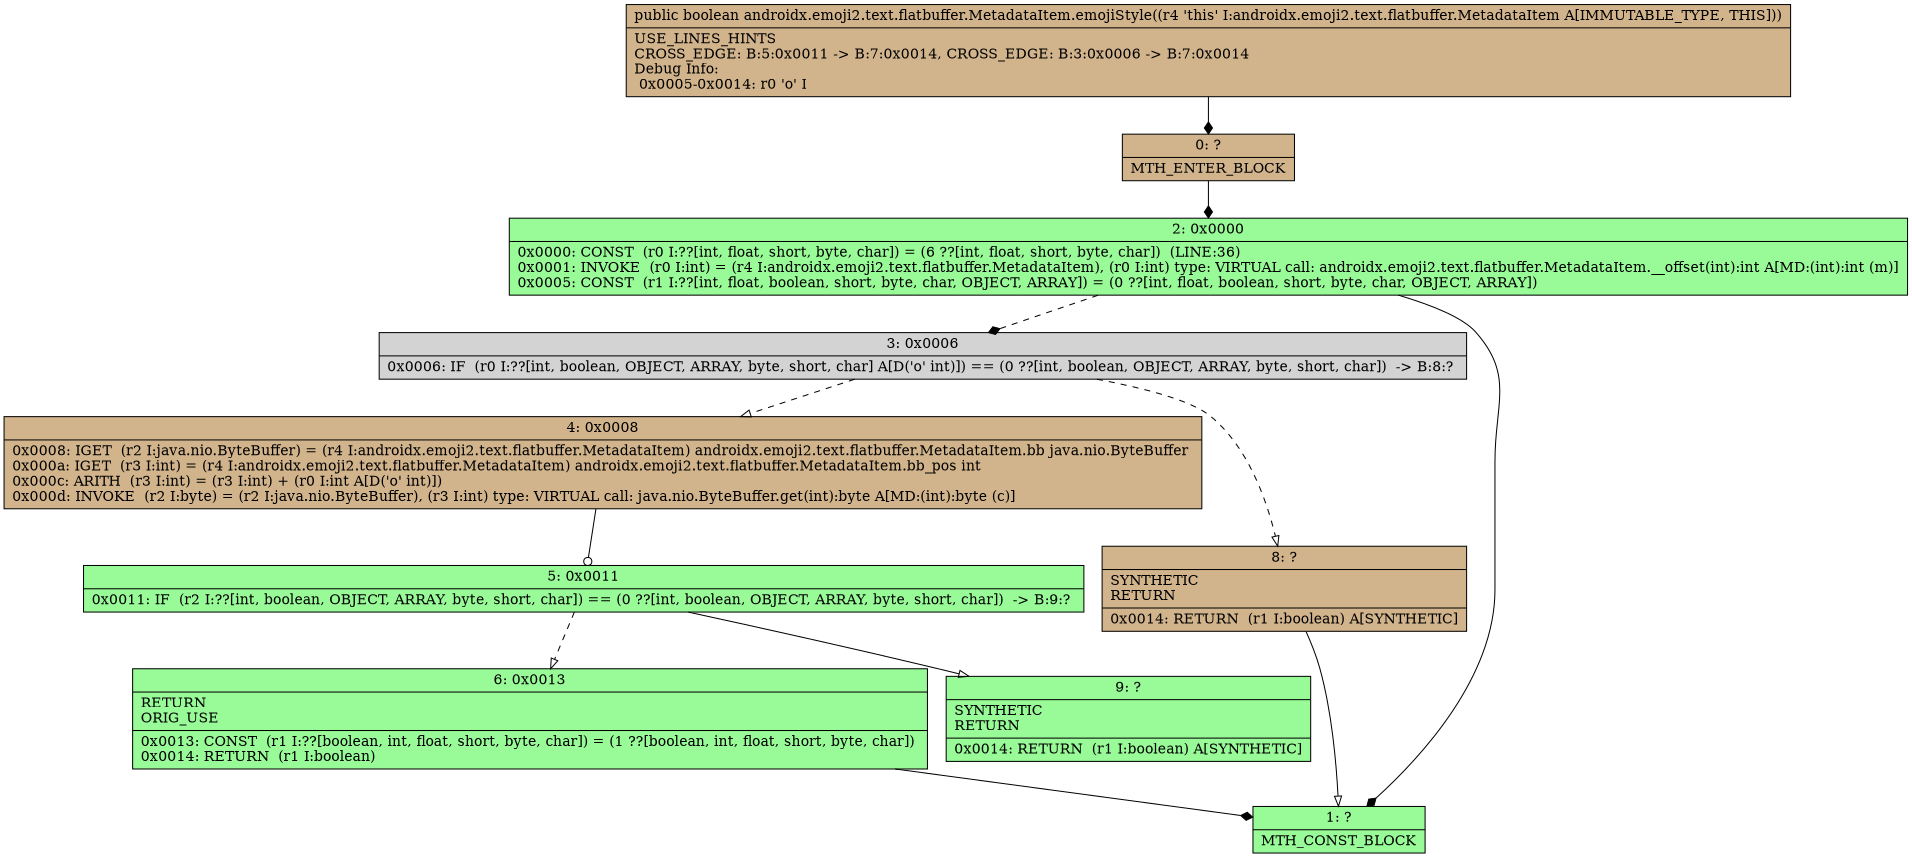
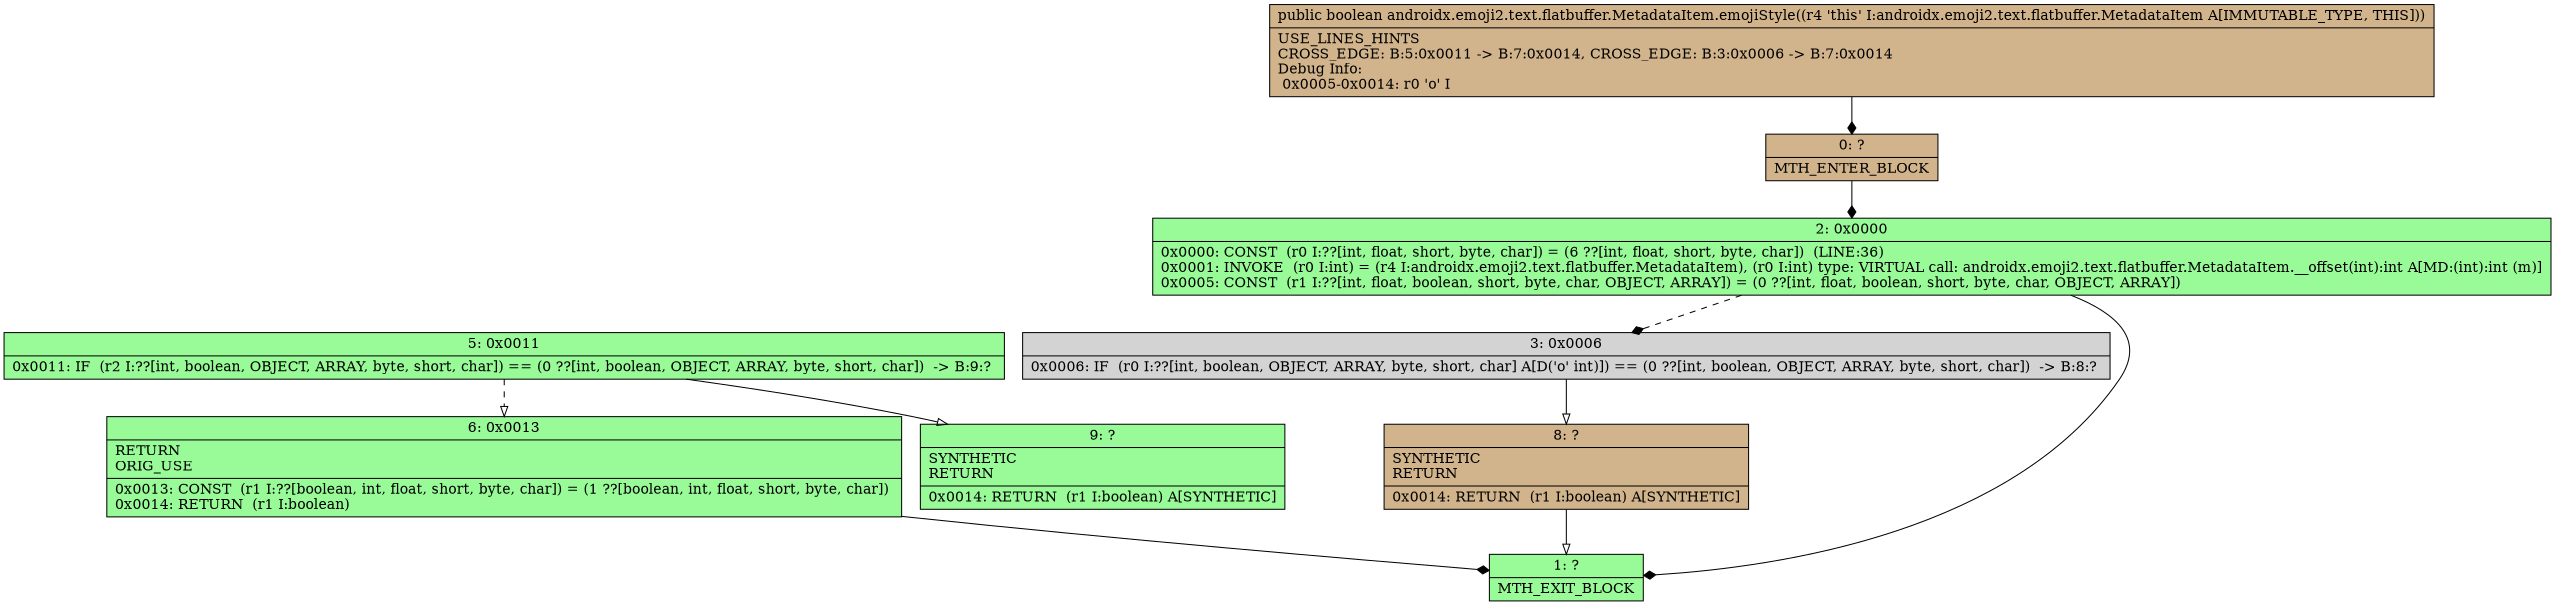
edge "3: 0x0006" -> "8: ?": style dashed -> solid
node "4: 0x0008": removed
node "1: ?": text "MTH_CONST_BLOCK" -> "MTH_EXIT_BLOCK"
